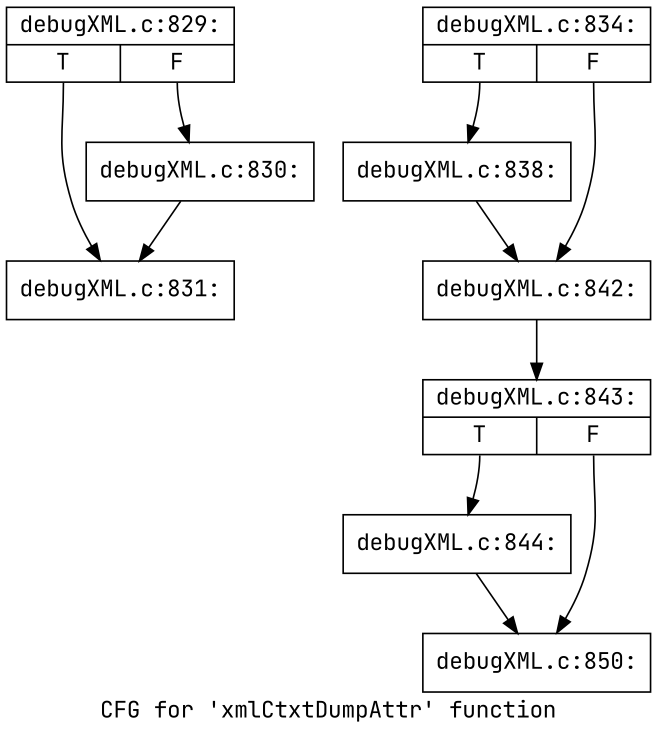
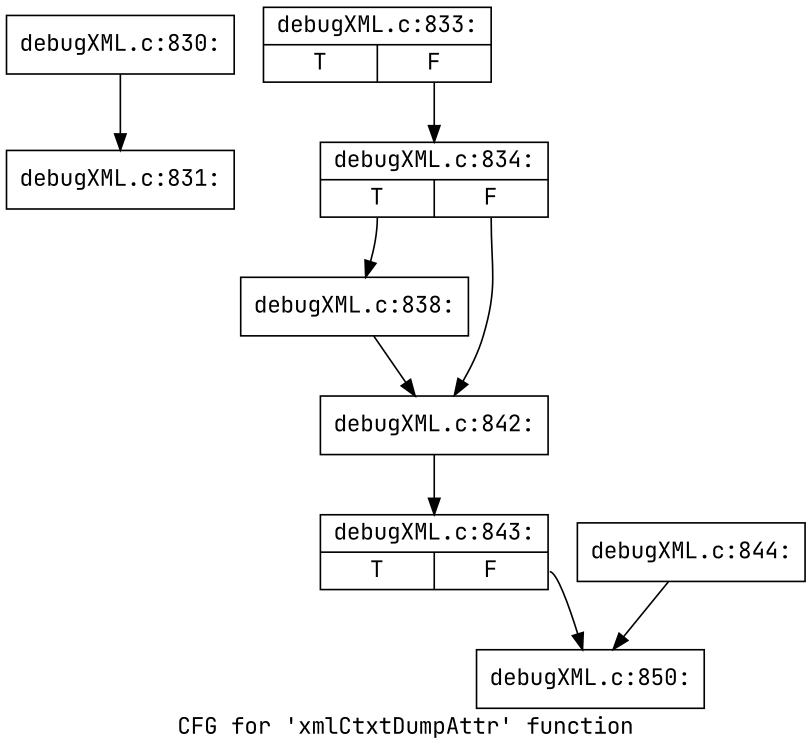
node "debugXML.c:829:": removed
node "debugXML.c:833:": added
edge "debugXML.c:843:" -> "debugXML.c:844:": removed
